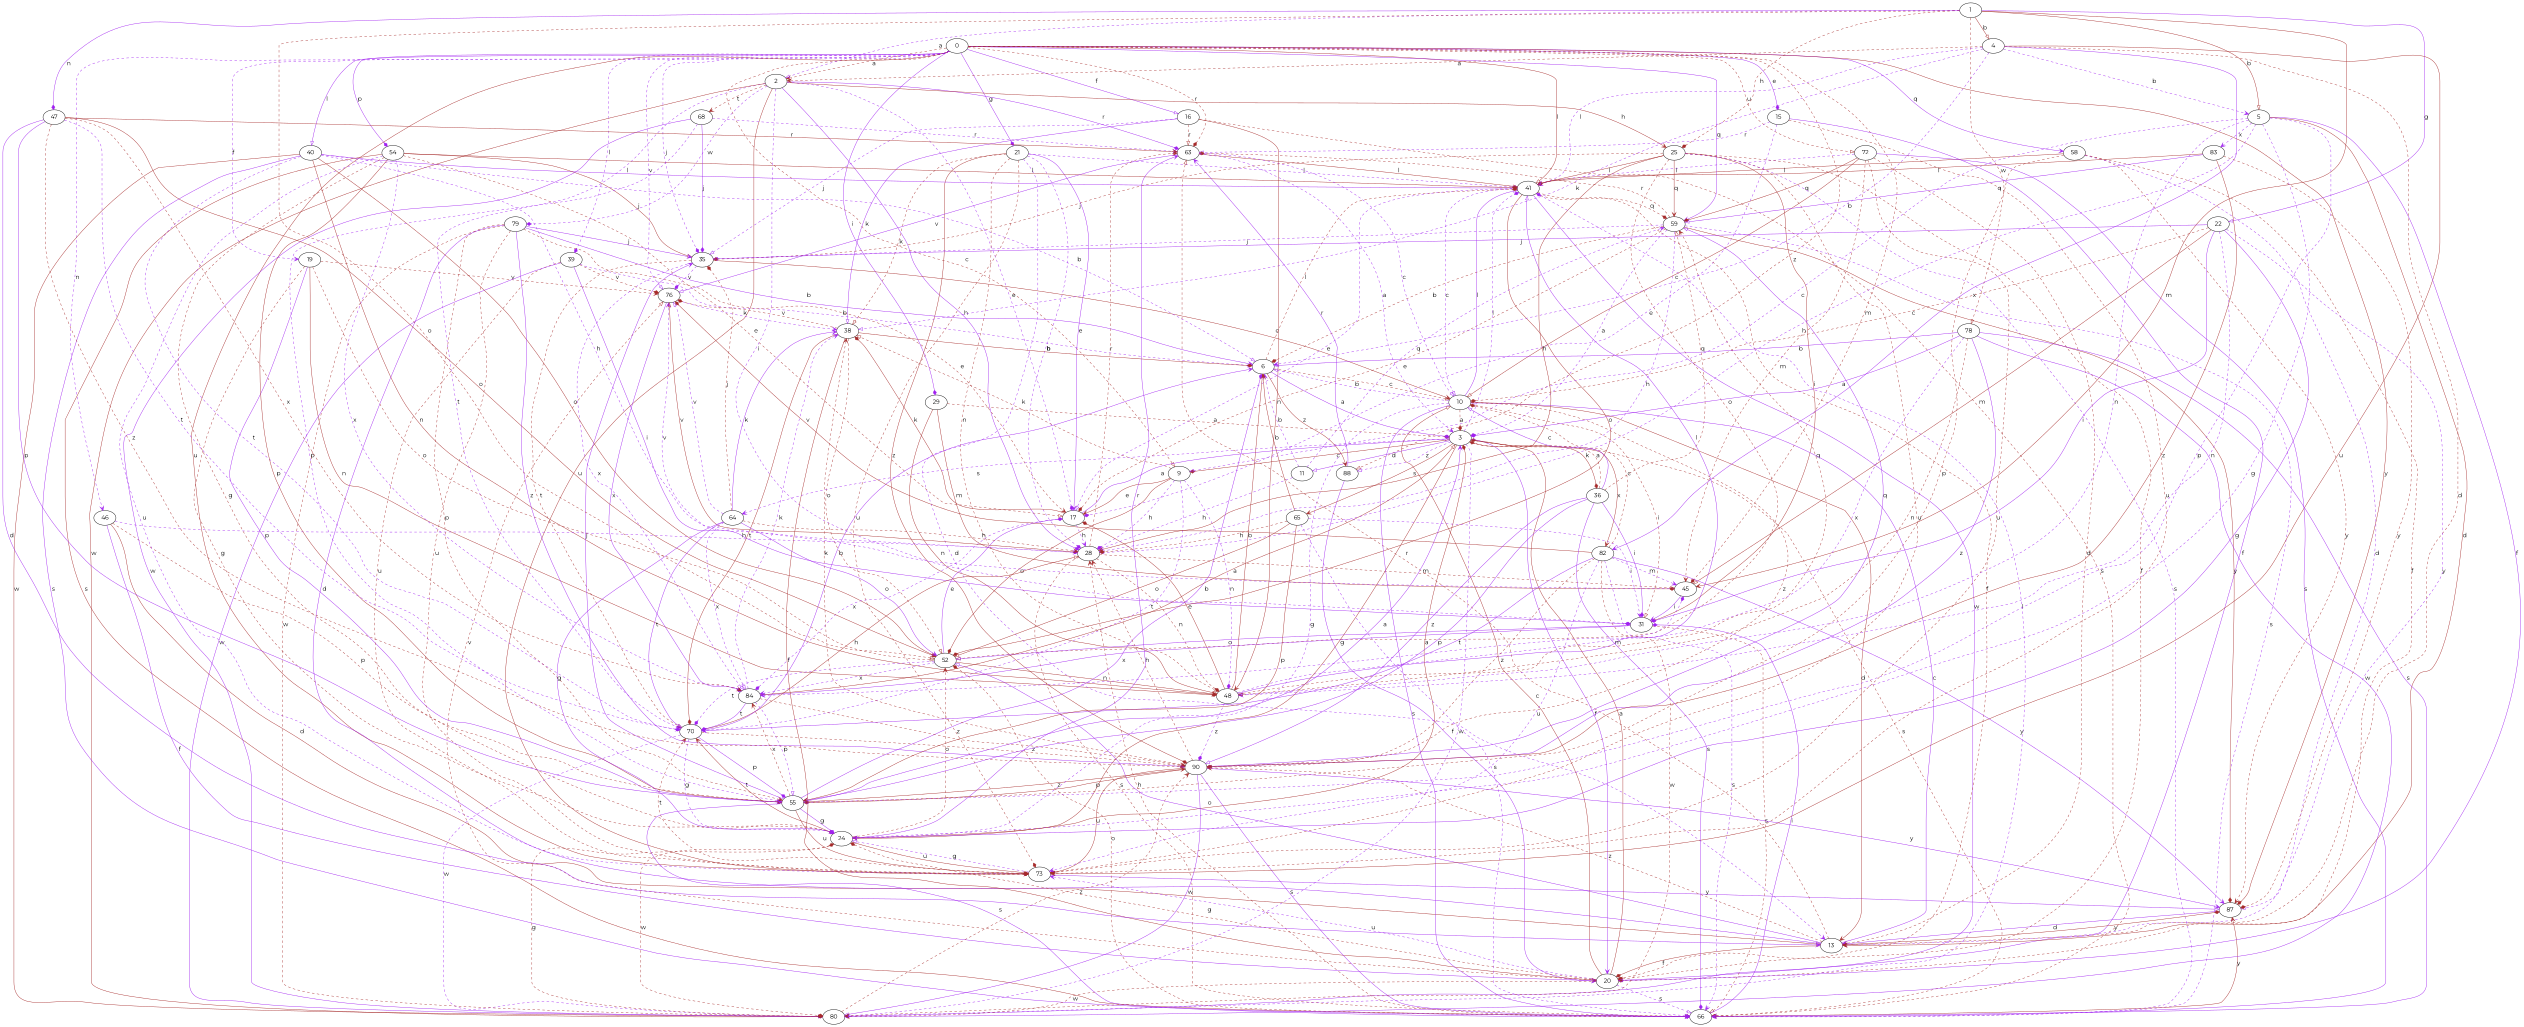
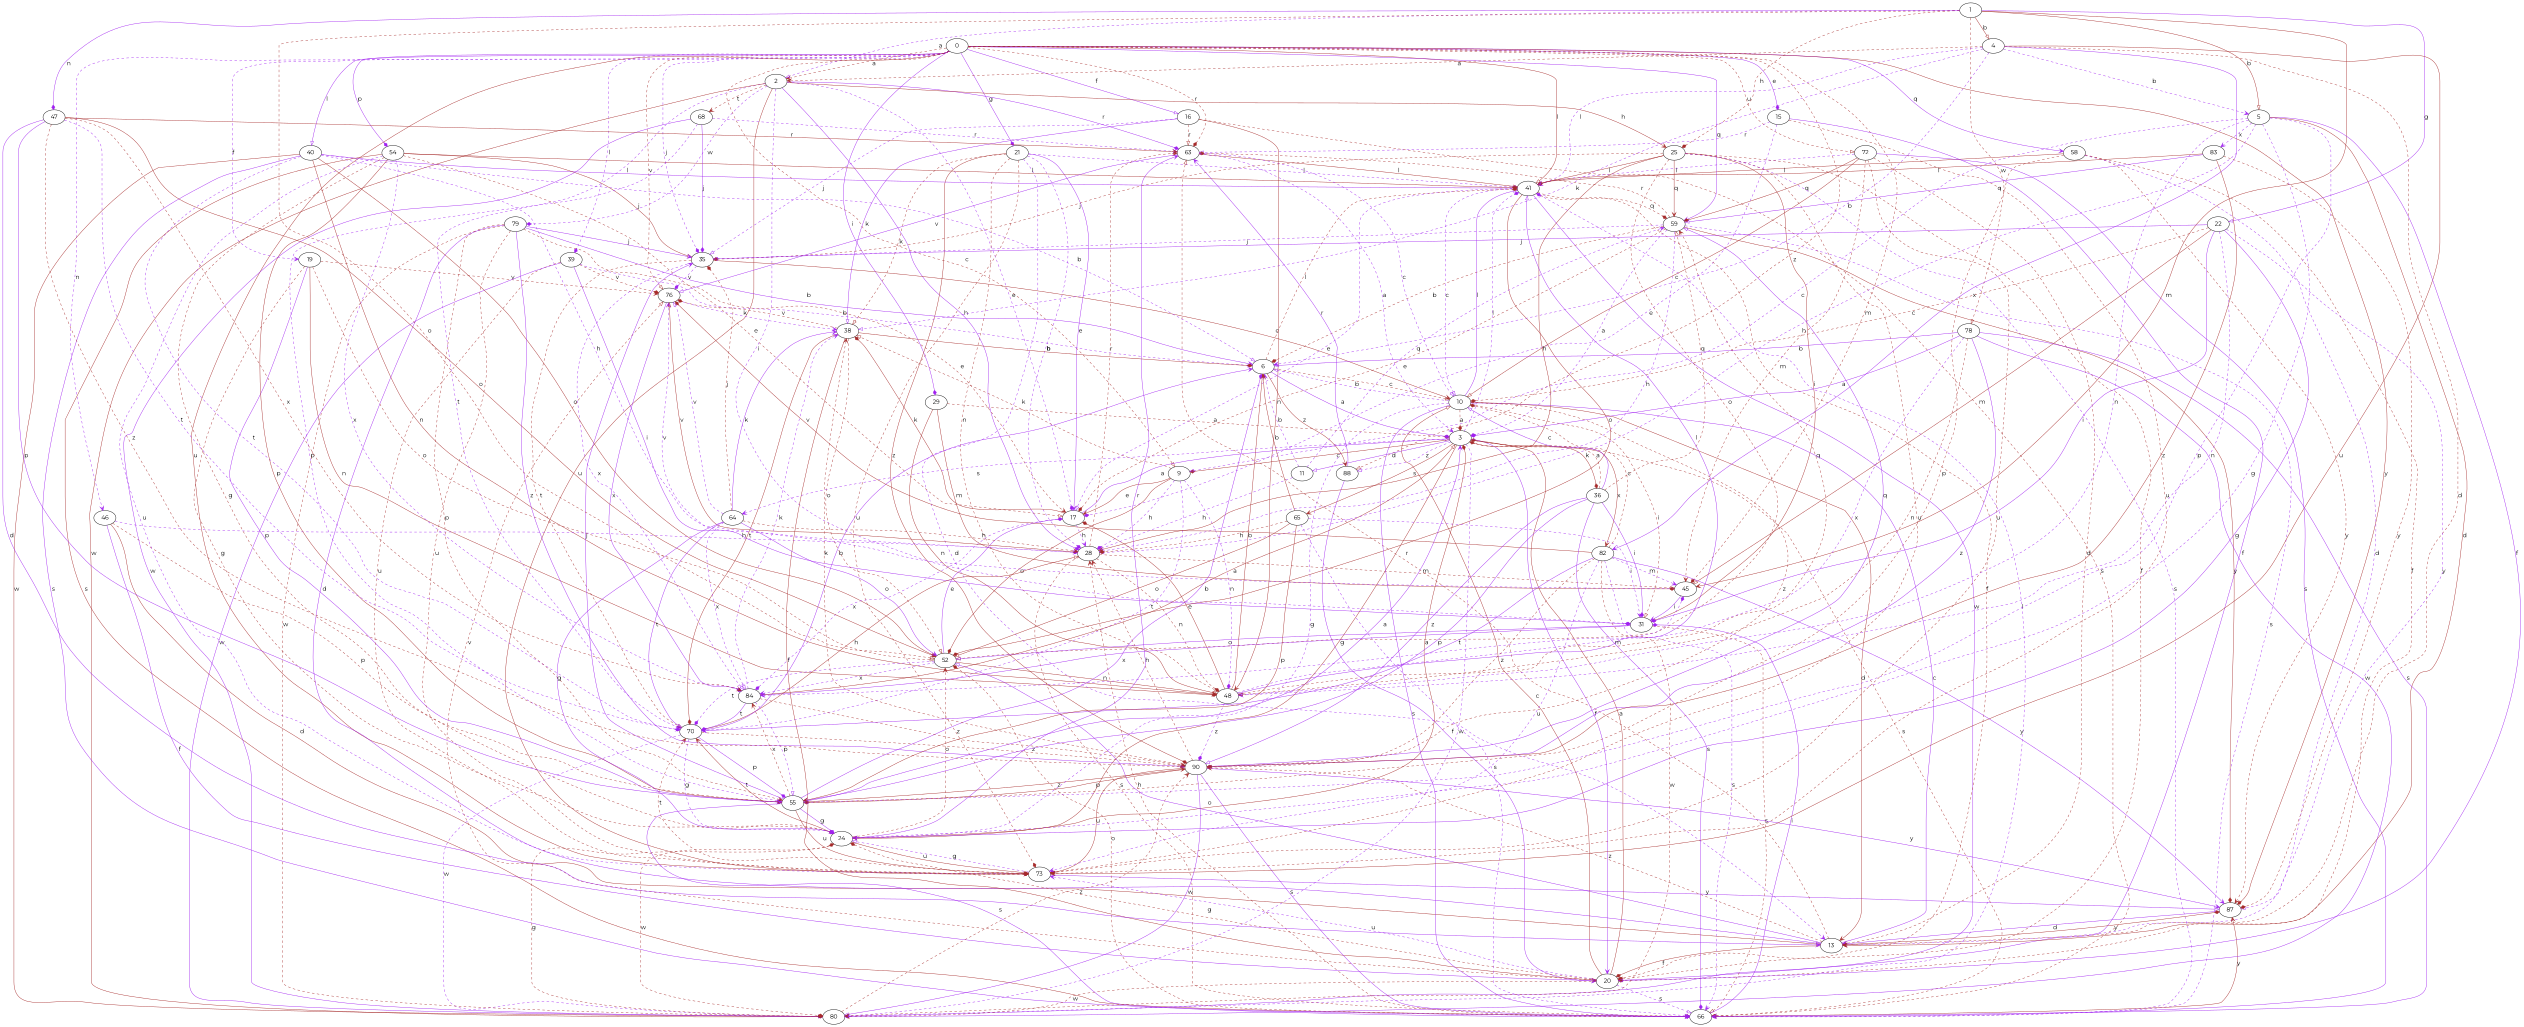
edge "0" -> "76": color purple -> brown
